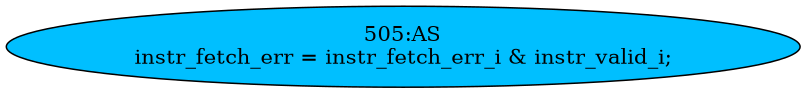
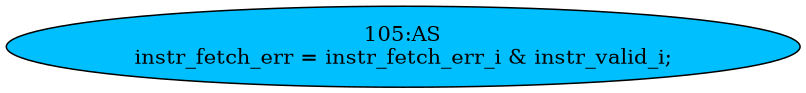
node "505:AS instr_fetch_err = instr_fetch_err_i & instr_valid_i;": label "505:AS instr_fetch_err = instr_fetch_err_i & instr_valid_i;" -> "105:AS instr_fetch_err = instr_fetch_err_i & instr_valid_i;"
